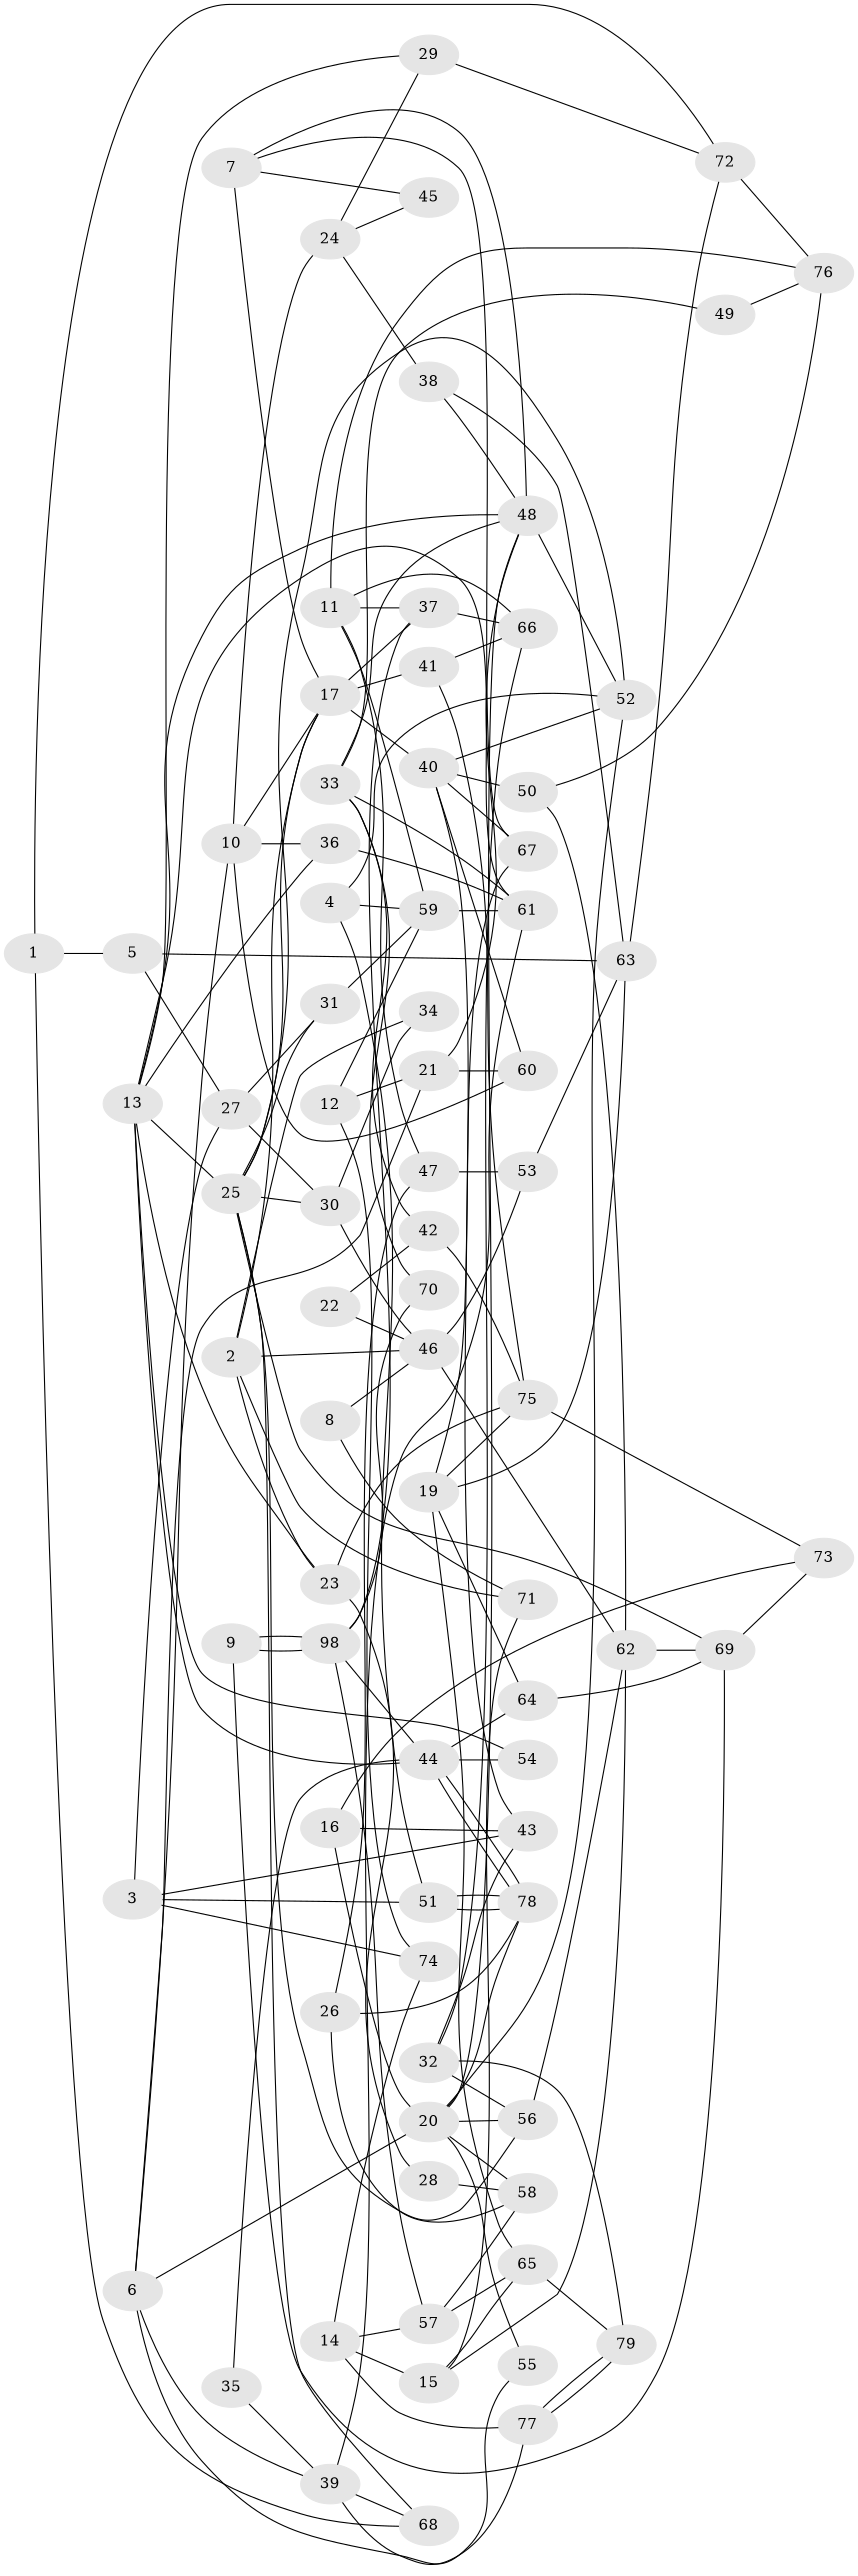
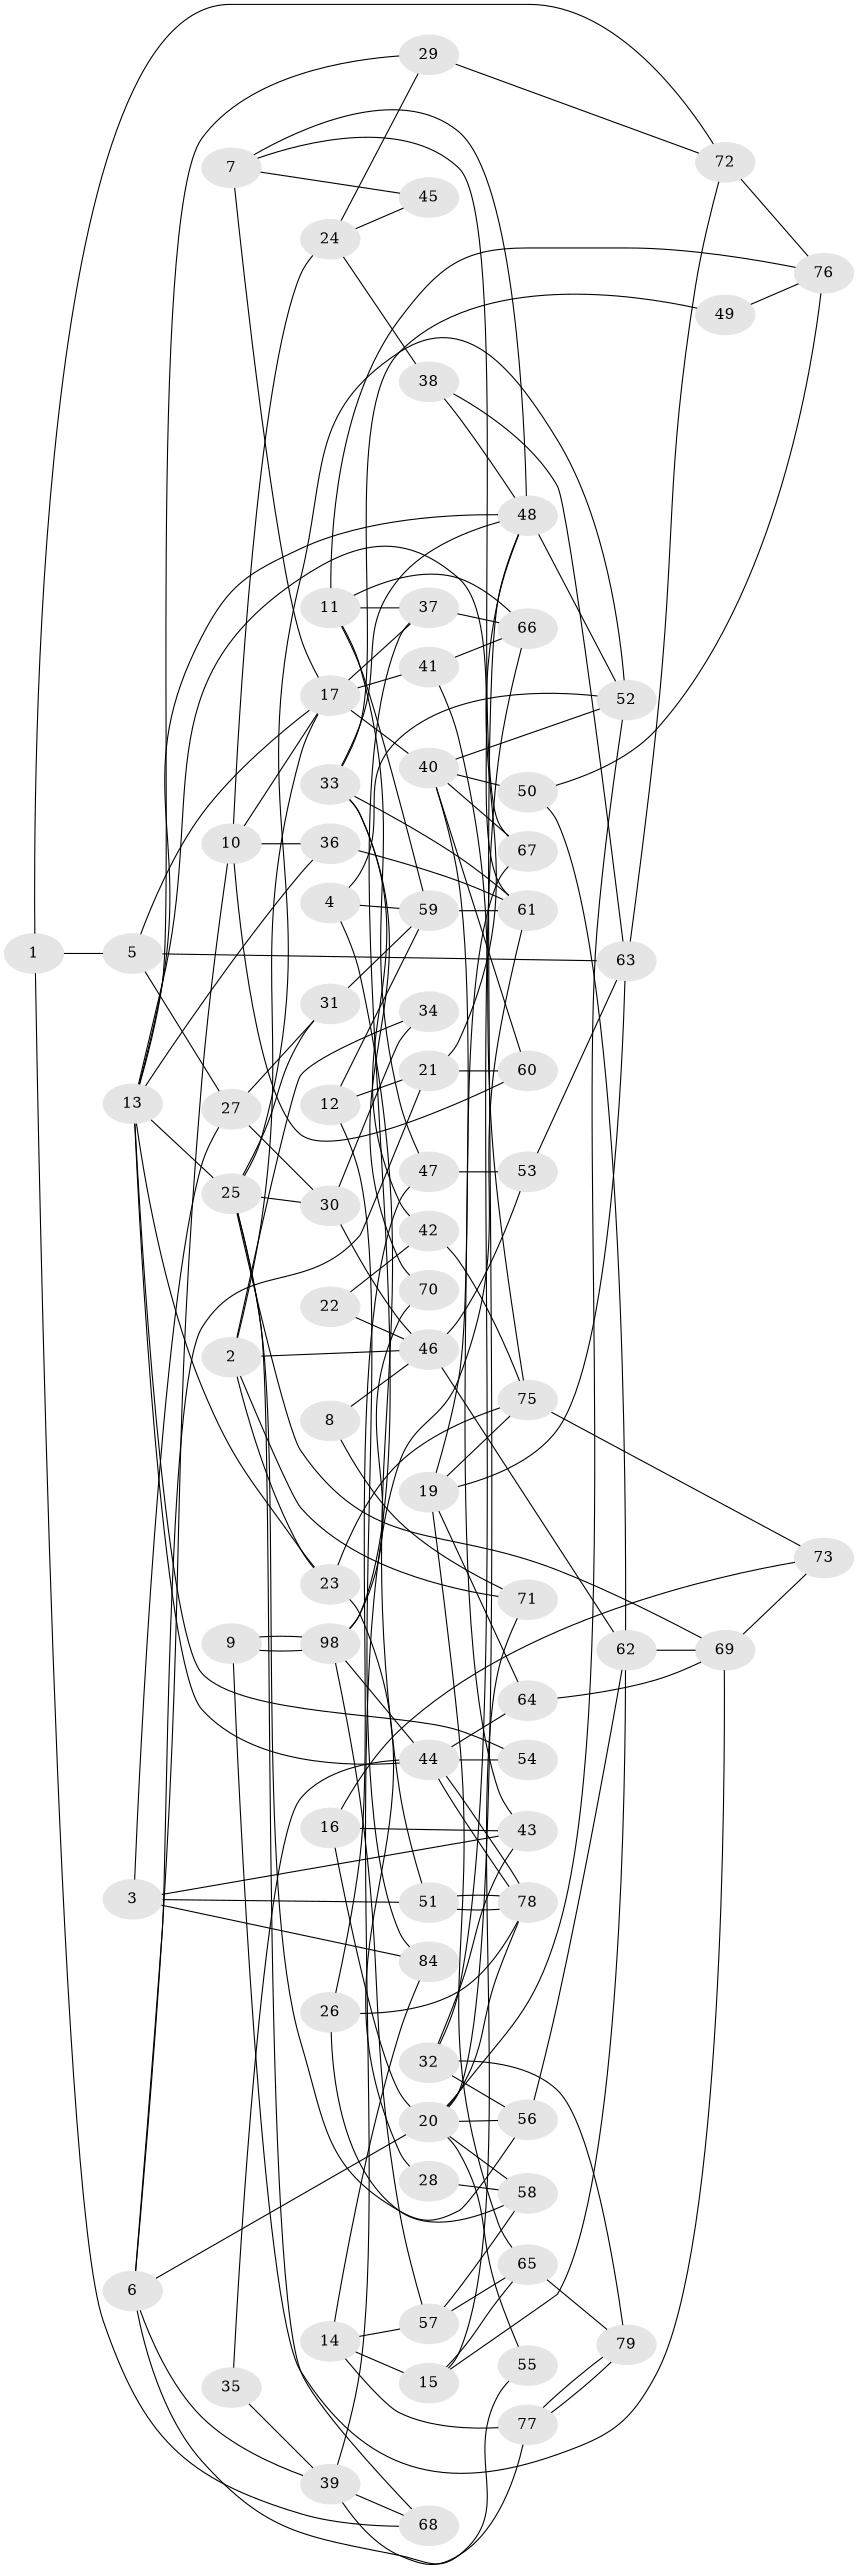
edge "17" -- "25": now "17" -- "5"
node "74": label "74" -> "84"
